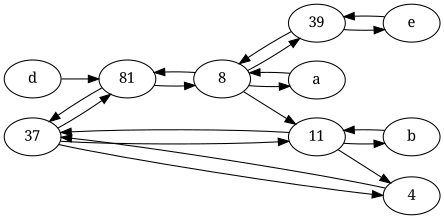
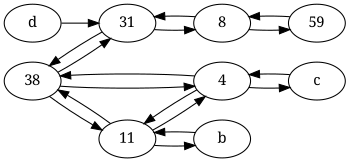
node "39": label "39" -> "59"
node "e": removed
node "81": label "81" -> "31"
node "a": removed
node "c": added
edge "8" -> "11": now "4" -> "11"
node "37": label "37" -> "38"
